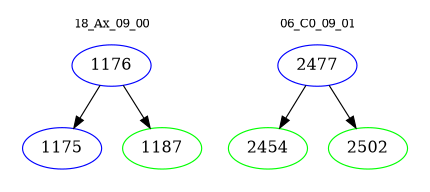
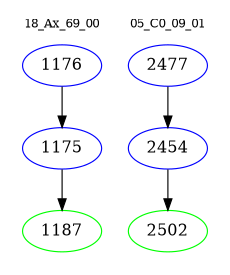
cluster "18_Ax_09_00": label "18_Ax_09_00" -> "18_Ax_69_00"
cluster "06_C0_09_01": label "06_C0_09_01" -> "05_C0_09_01"
edge "1176" -> "1187": now "1175" -> "1187"
edge "2477" -> "2502": now "2454" -> "2502"
node "2454": color green -> blue
